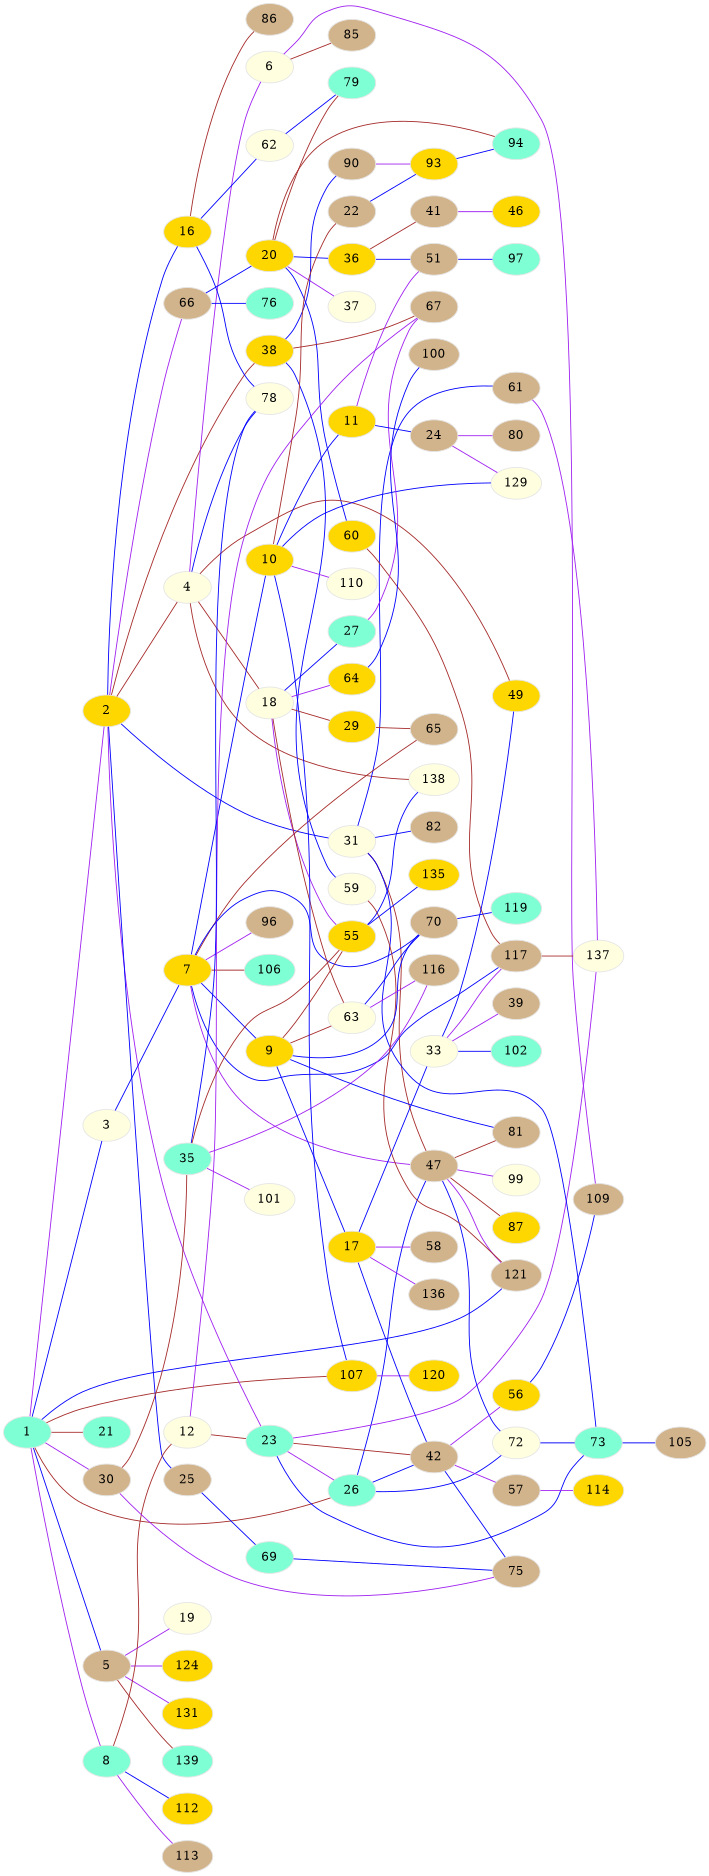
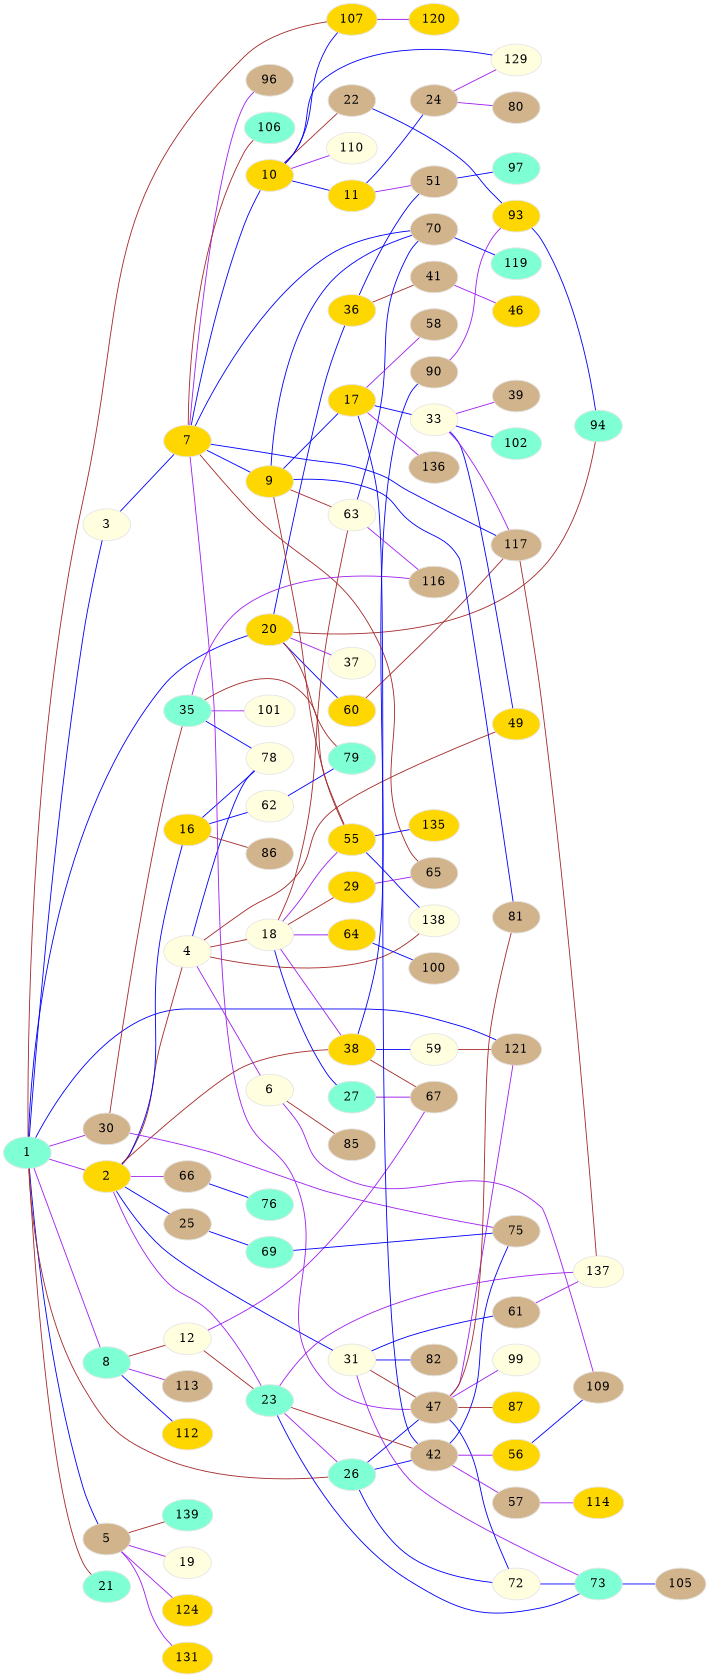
edge "20" -- "66": now "20" -- "1"
edge "29" -- "65": color brown -> purple
edge "18" -- "38": added
edge "31" -- "73": color blue -> purple
